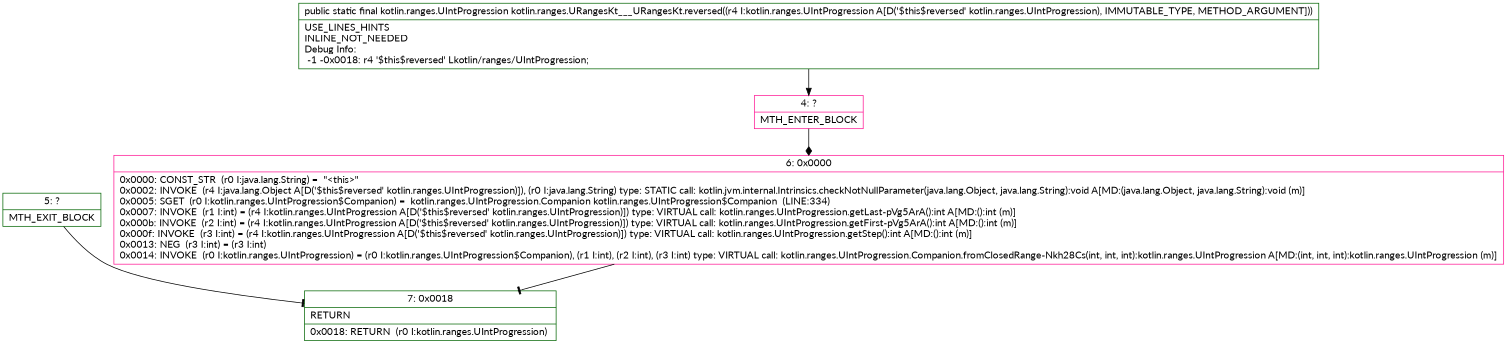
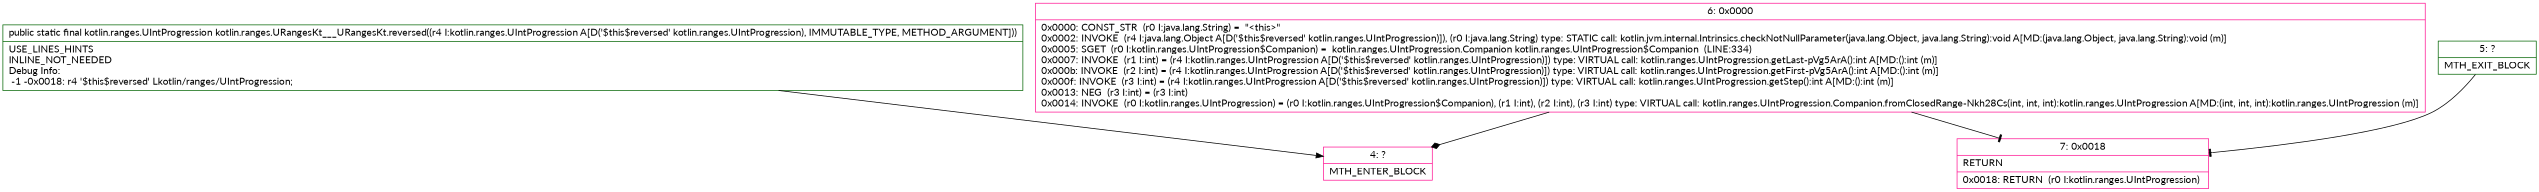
edge "4: ?" -> "6: 0x0000": reversed
node "7: 0x0018": color darkgreen -> deeppink
